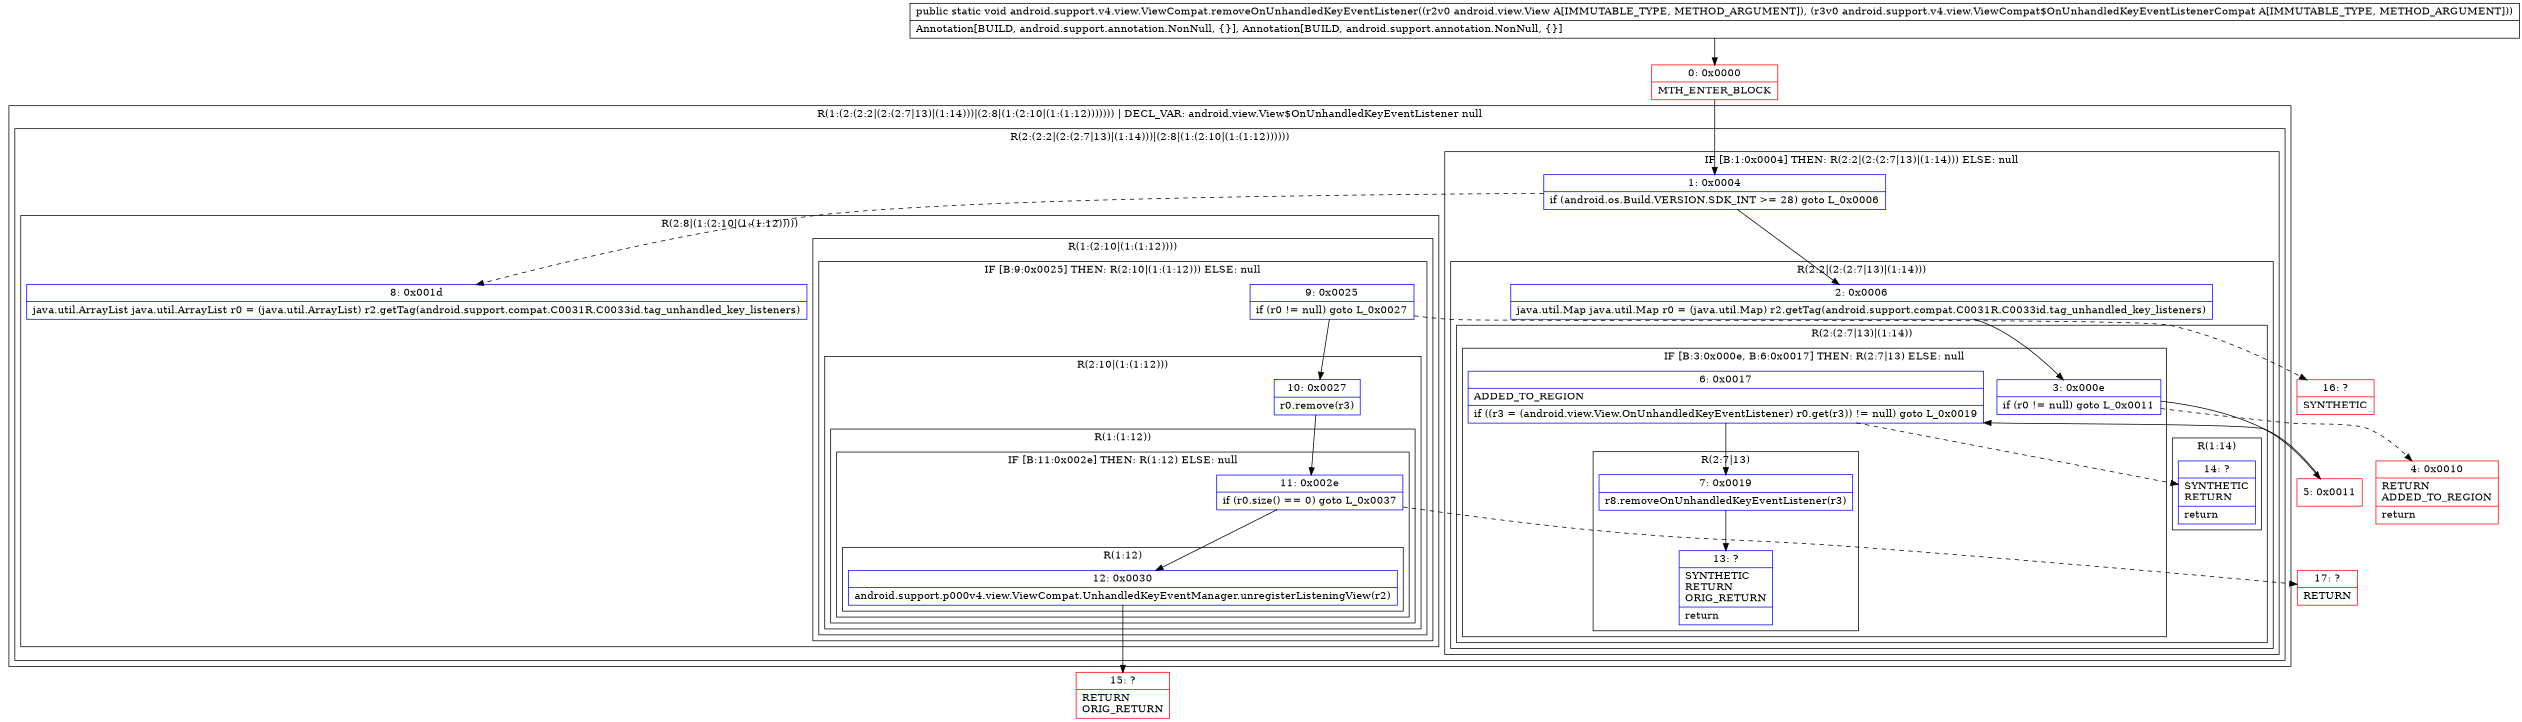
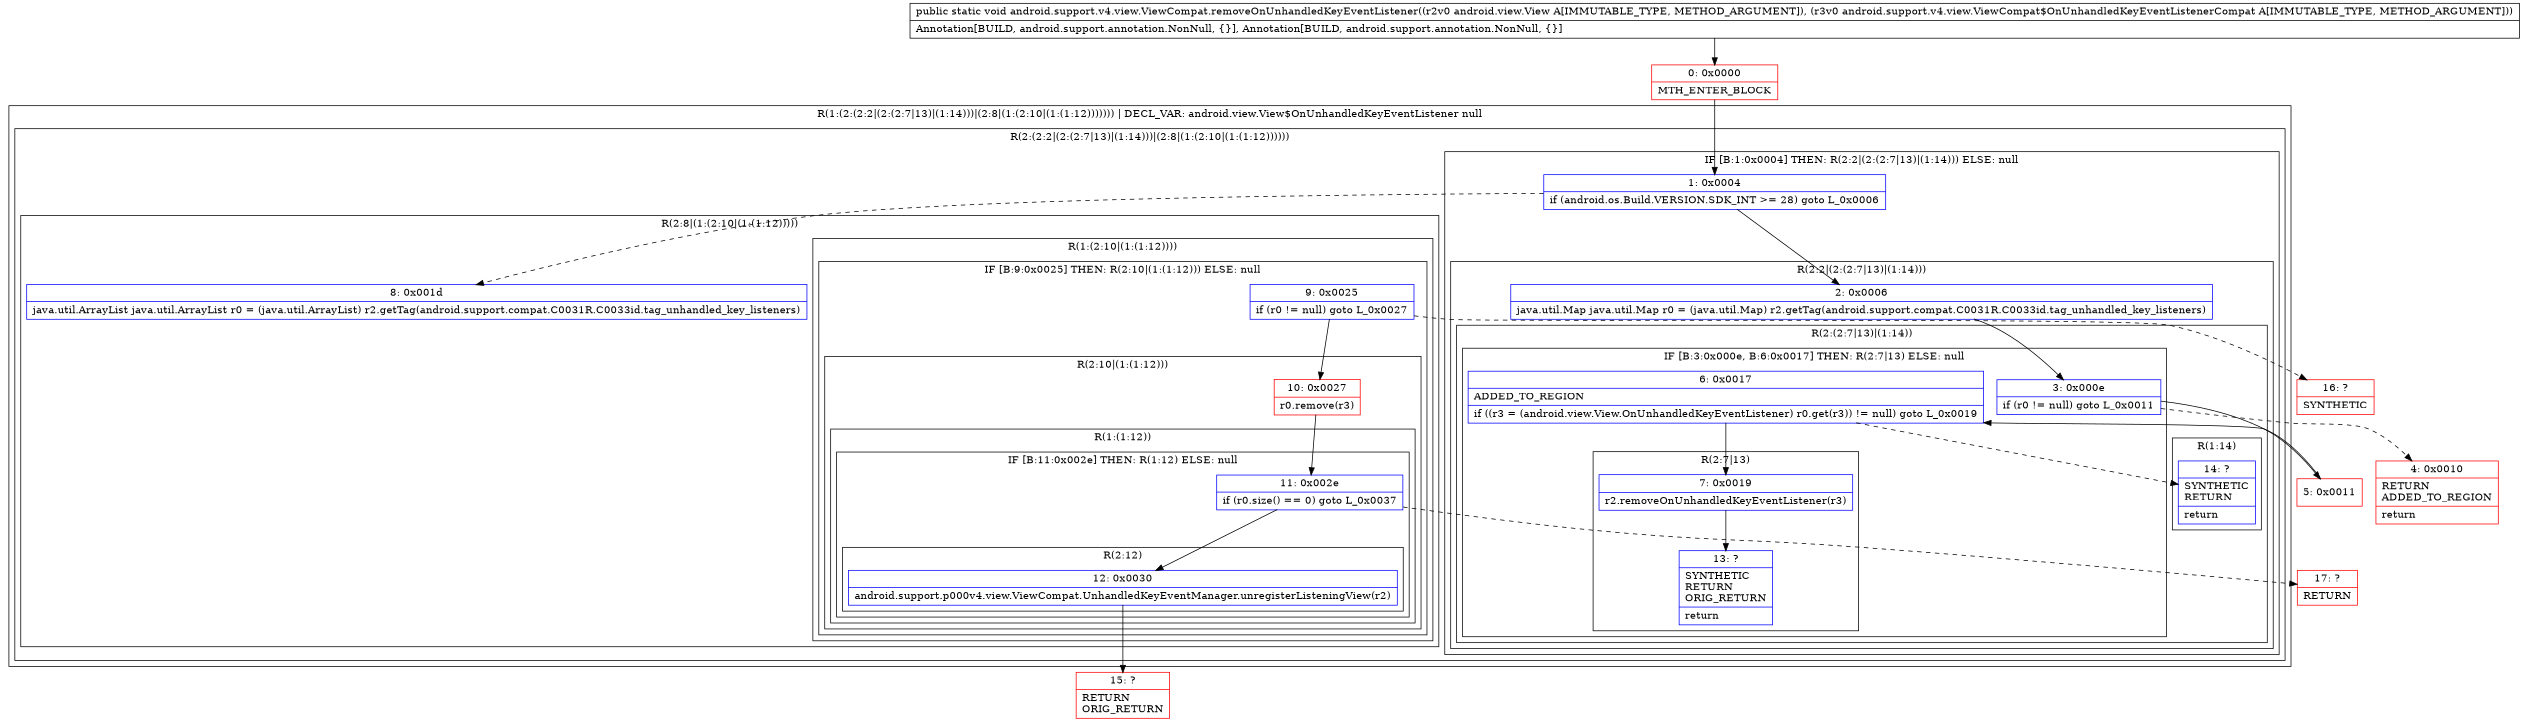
node "10: 0x0027": color blue -> red
node "7: 0x0019": text "r8.removeOnUnhandledKeyEventListener(r3)" -> "r2.removeOnUnhandledKeyEventListener(r3)"
cluster "R(1:12)": label "R(1:12)" -> "R(2:12)"
